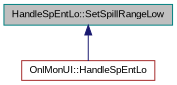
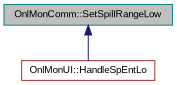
node "HandleSpEntLo::SetSpillRangeLow": label "HandleSpEntLo::SetSpillRangeLow" -> "OnlMonComm::SetSpillRangeLow"
